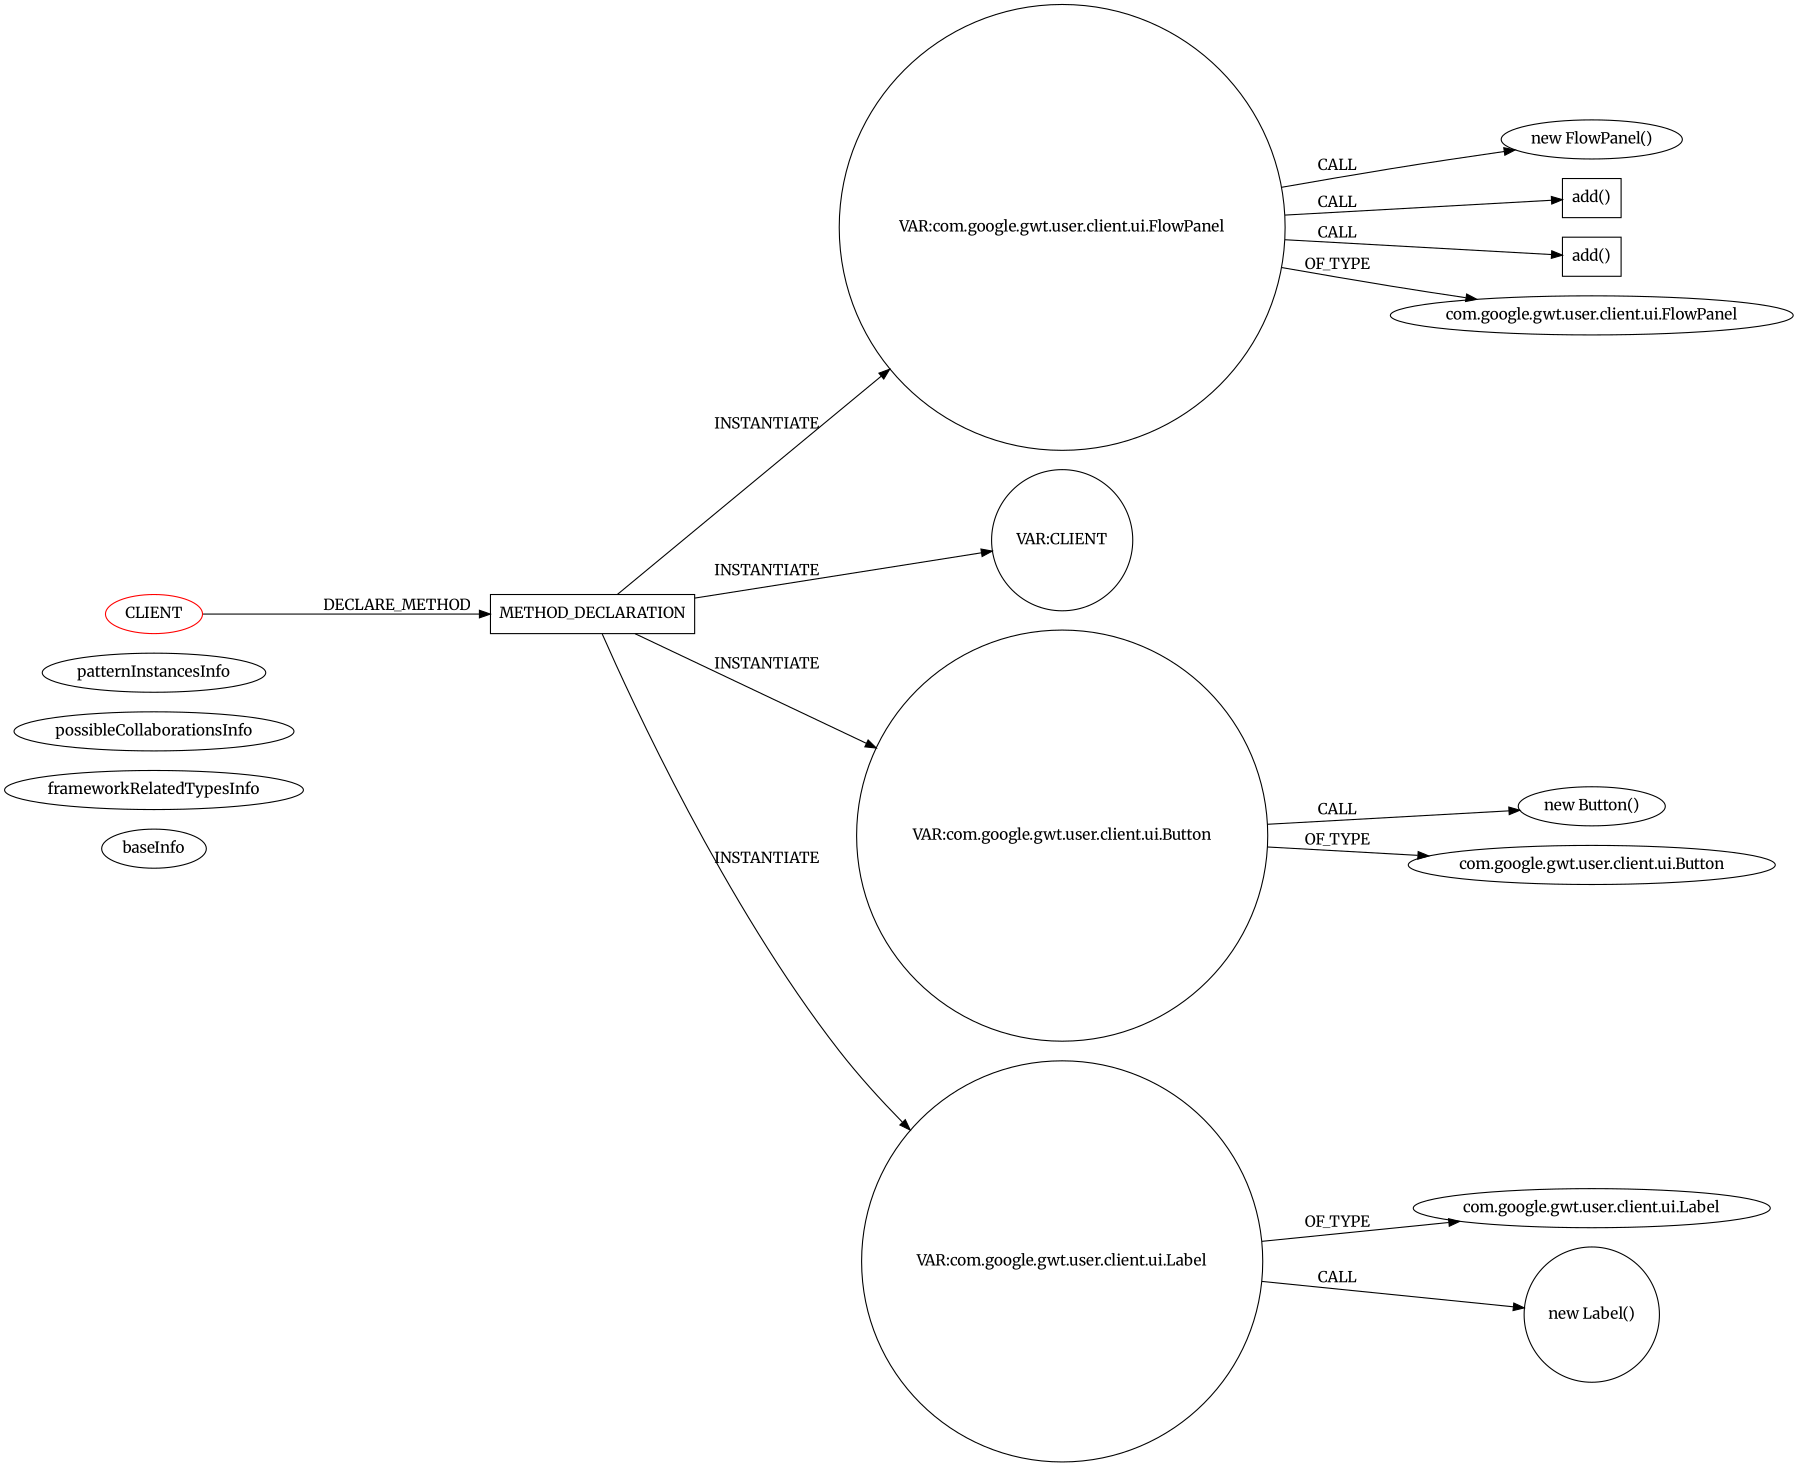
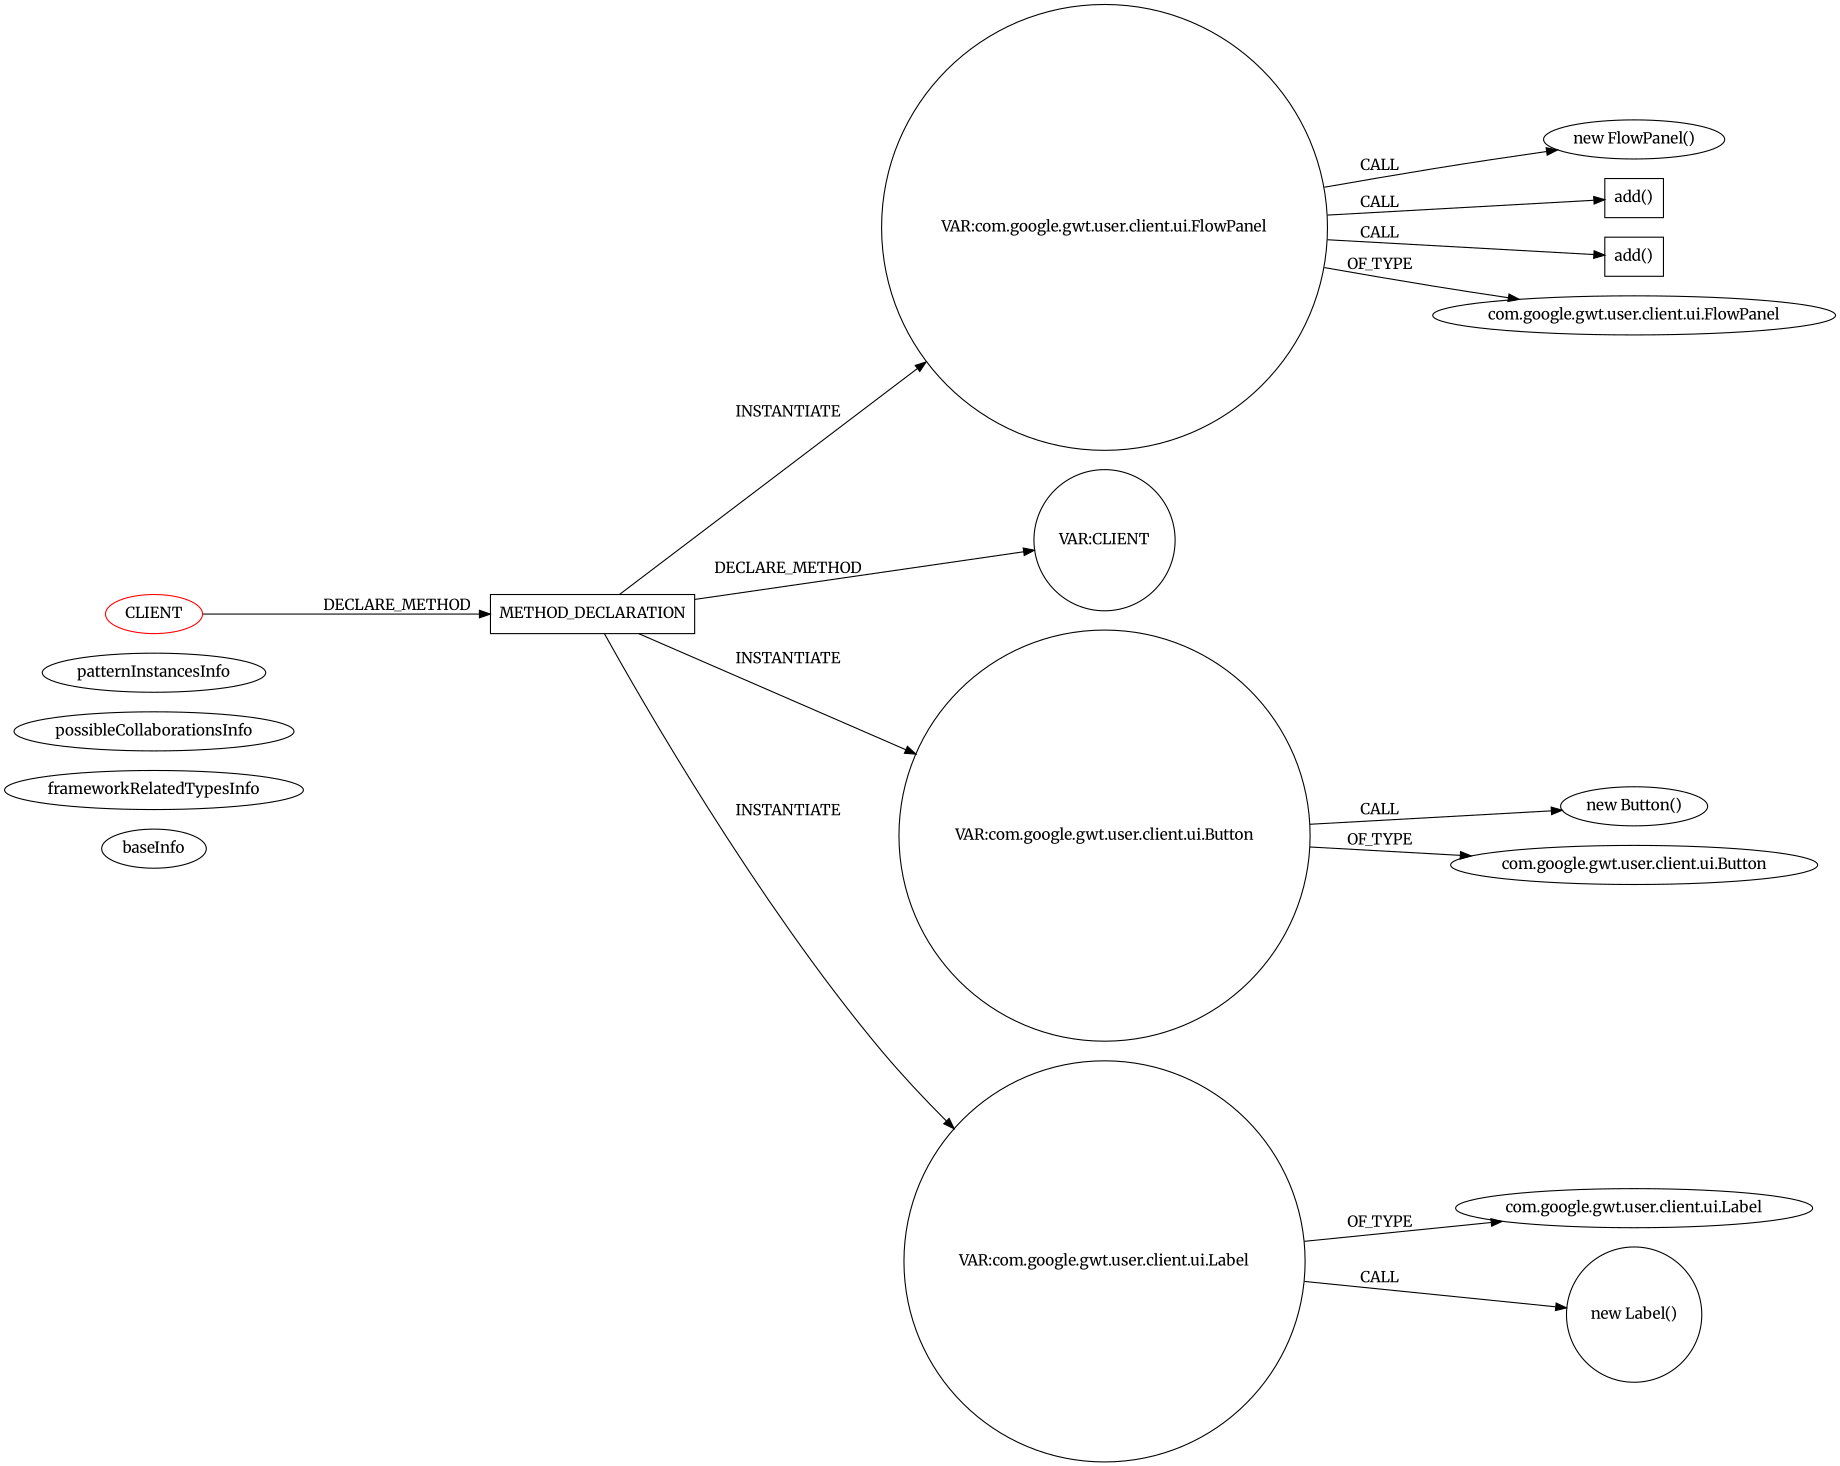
edge "METHOD_DECLARATION" -> "VAR:CLIENT": label "INSTANTIATE" -> "DECLARE_METHOD"
